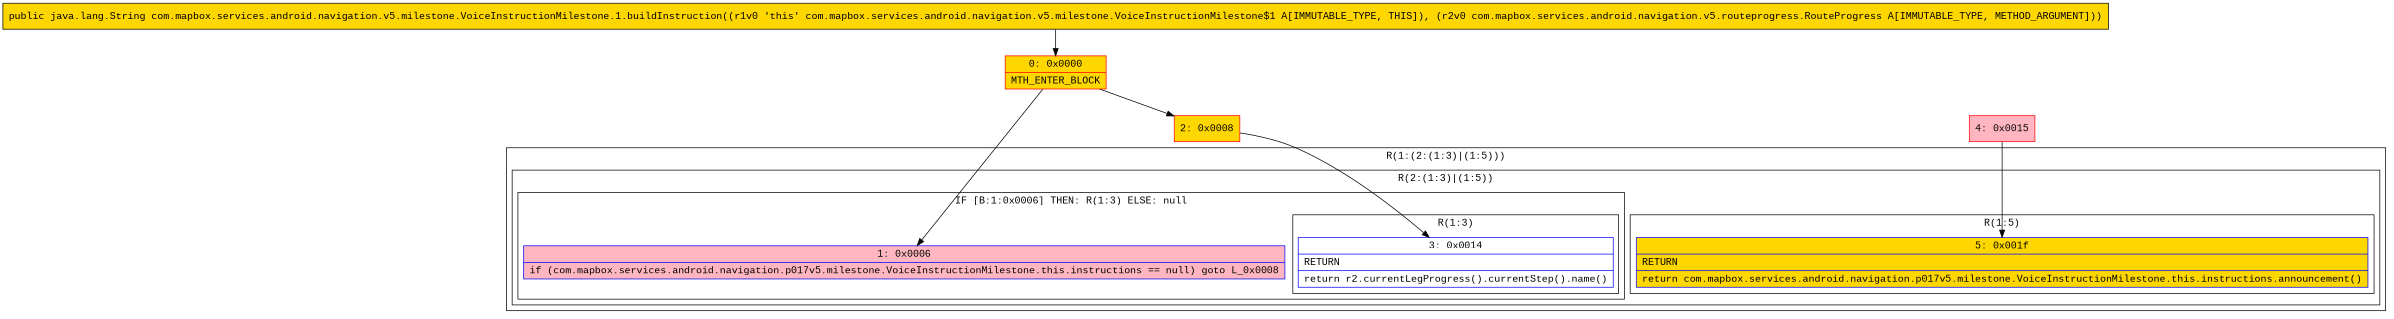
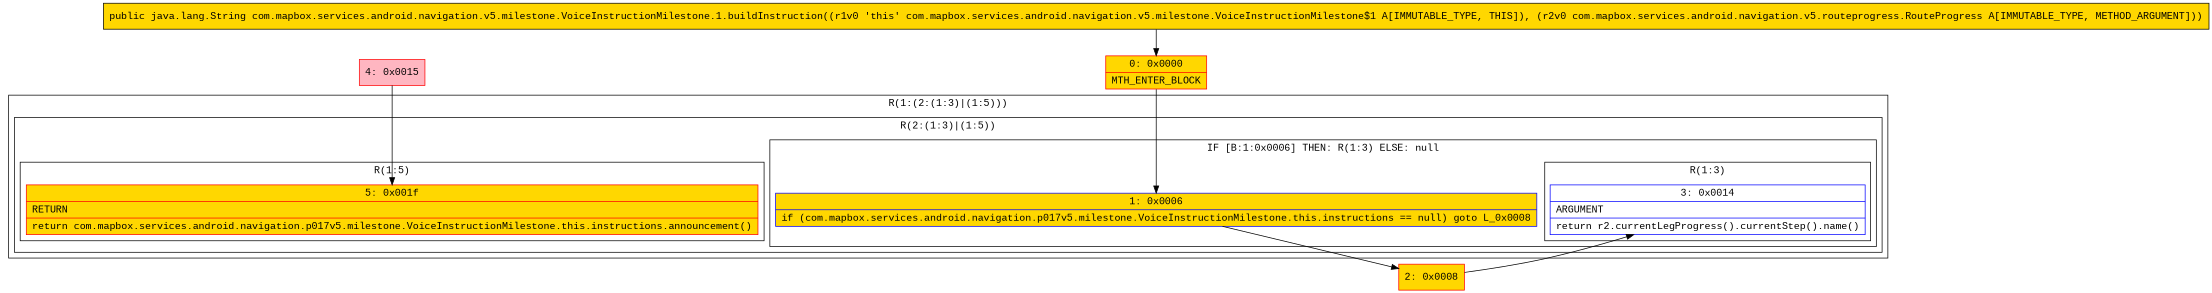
edge "0: 0x0000" -> "2: 0x0008": now "1: 0x0006" -> "2: 0x0008"
node "1: 0x0006": fillcolor lightpink -> gold
node "3: 0x0014": text "RETURN" -> "ARGUMENT"
node "5: 0x001f": color blue -> red
